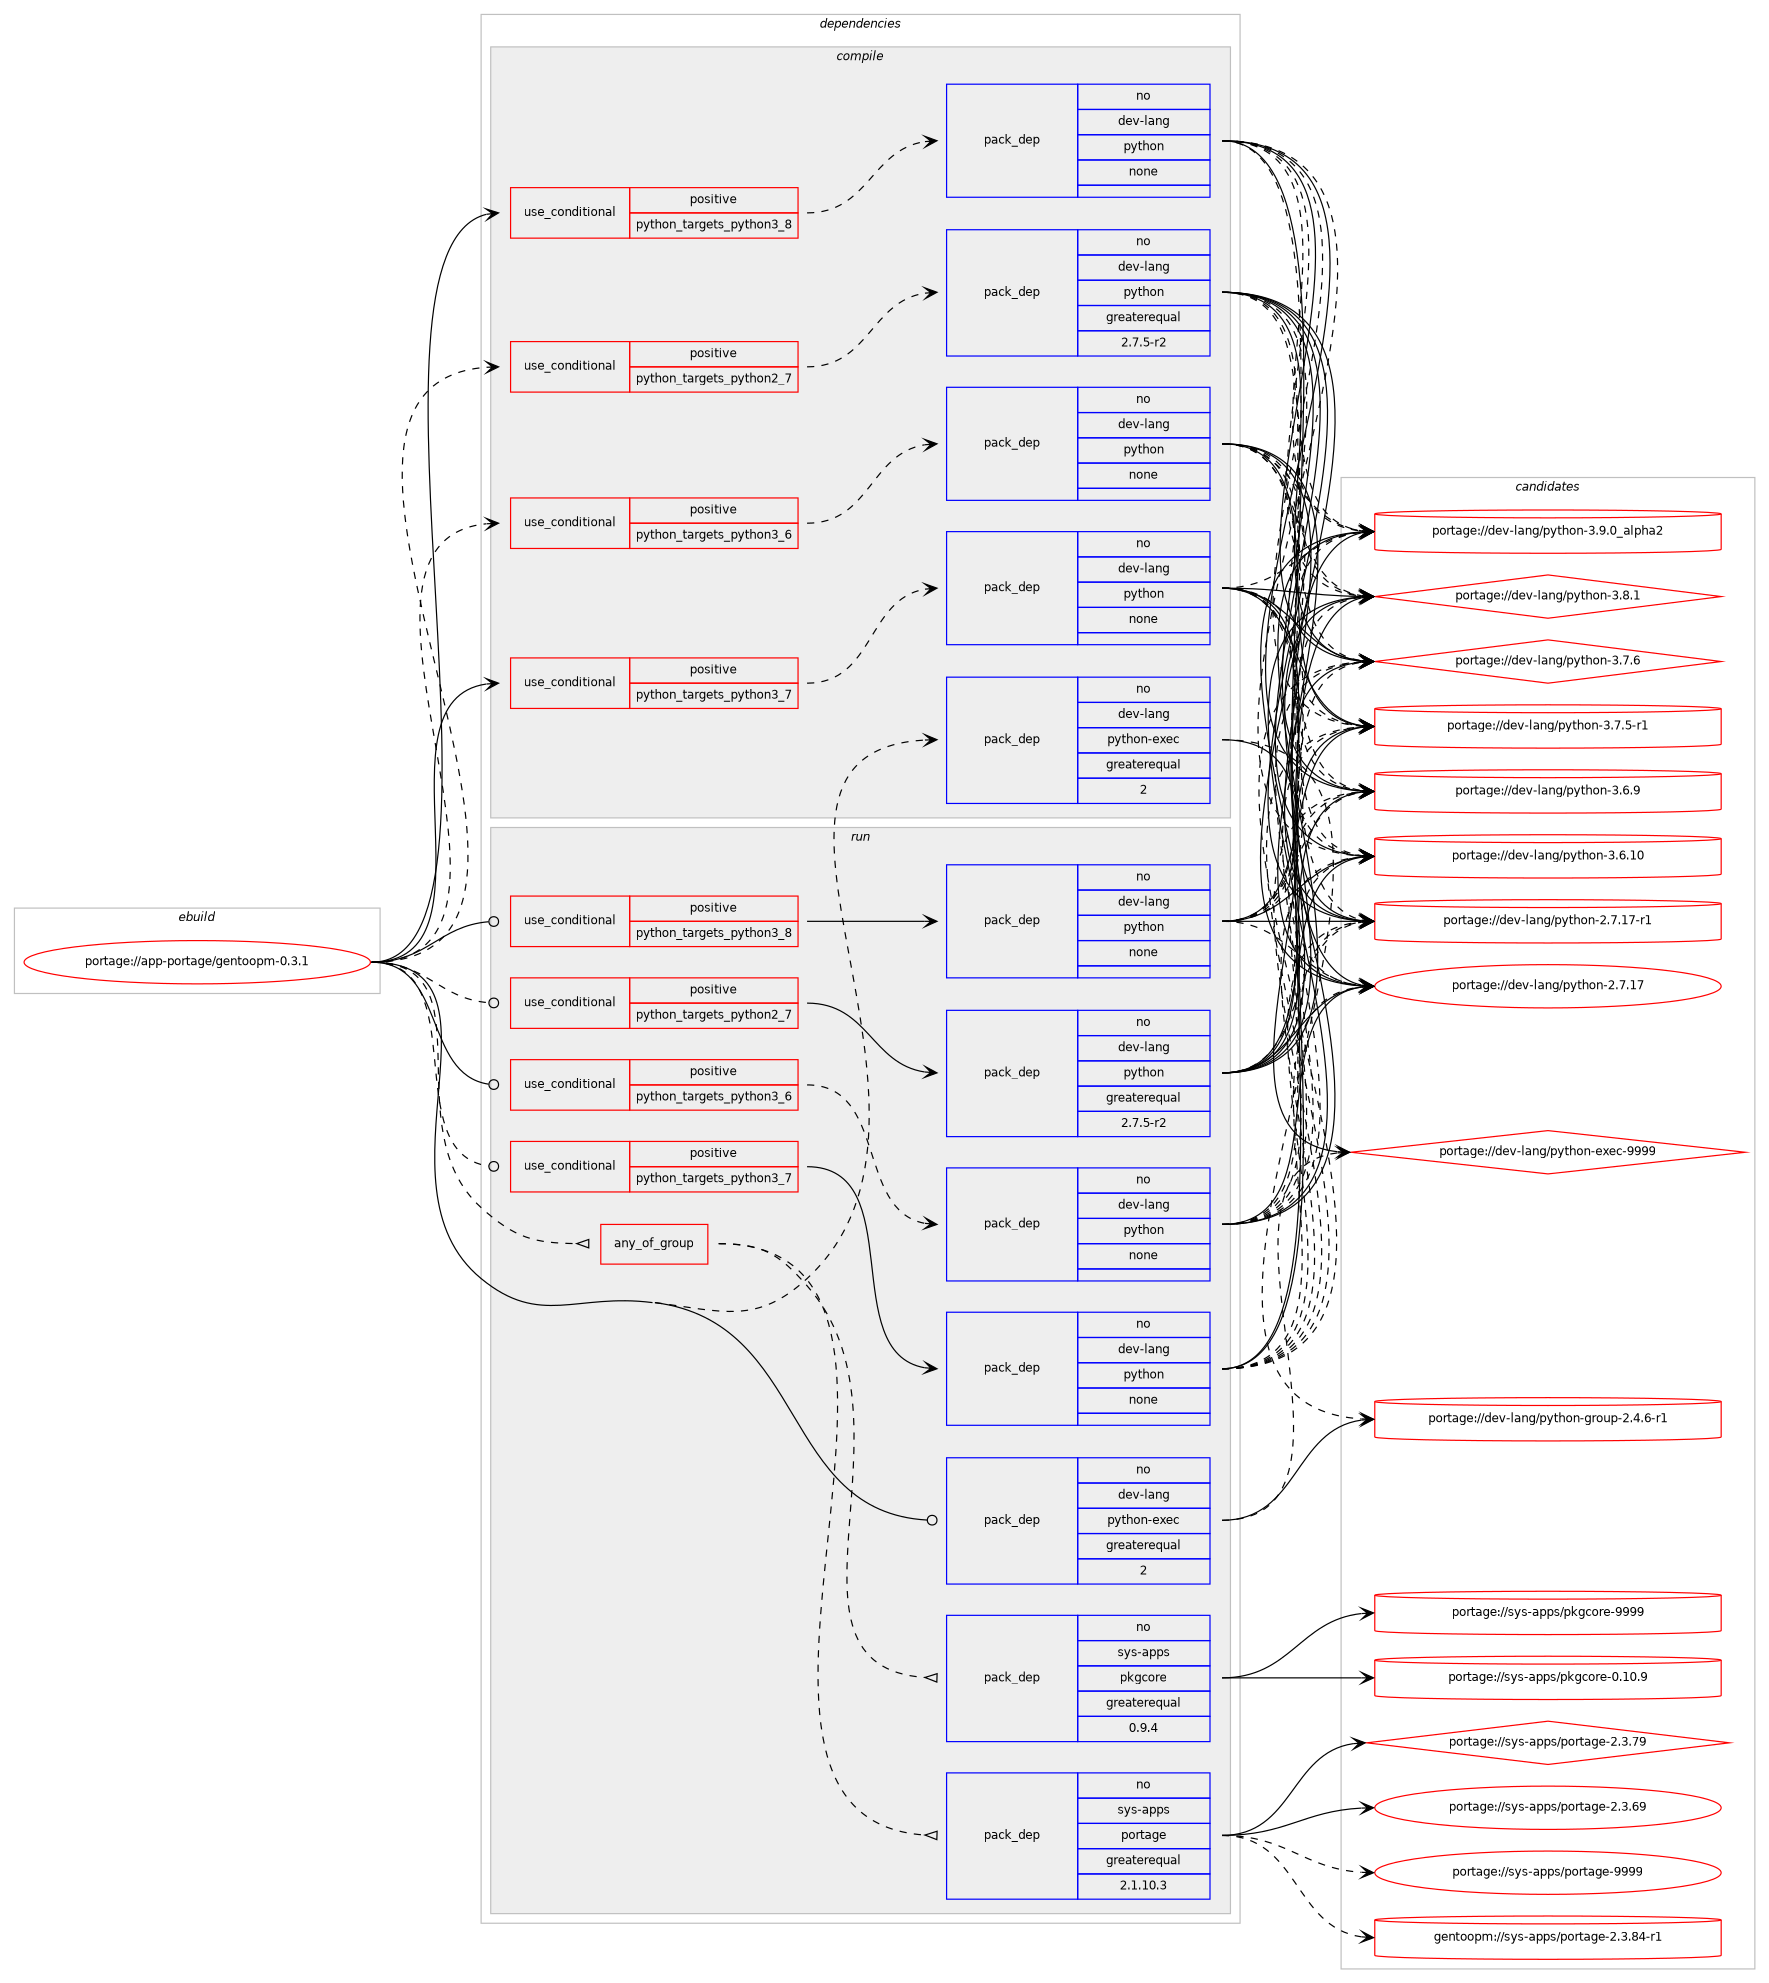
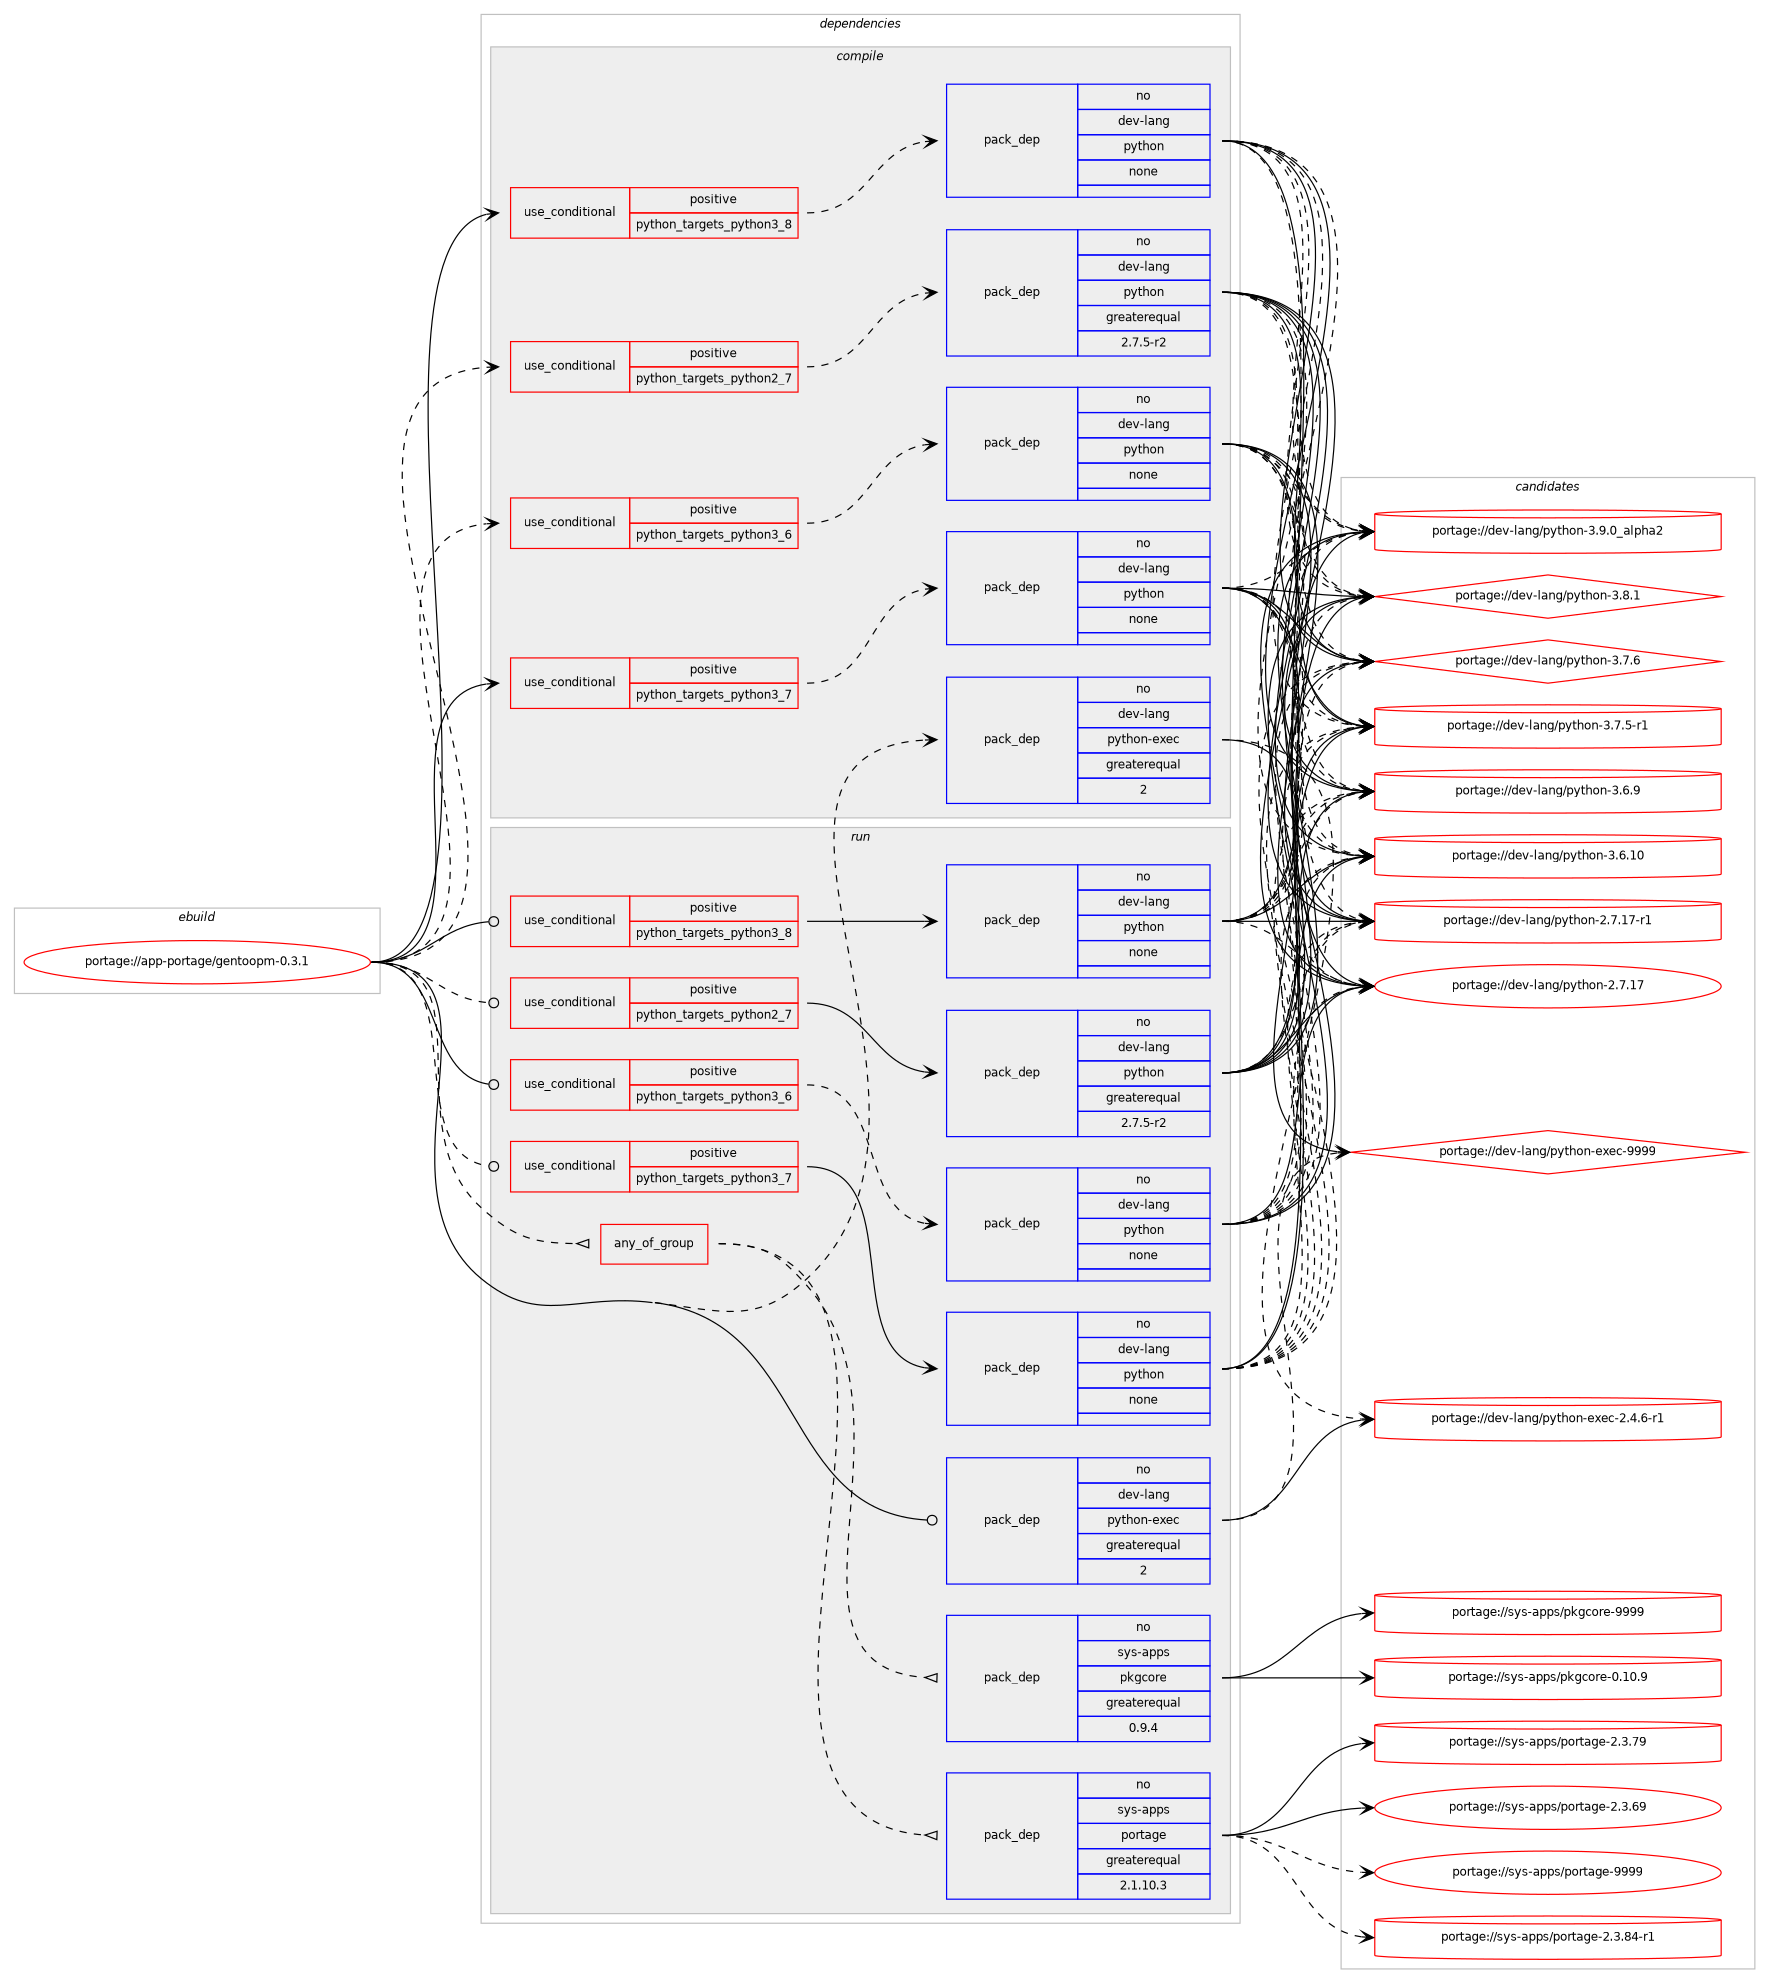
node "portage://dev-lang/python-group-2.4.6-r1": label "portage://dev-lang/python-group-2.4.6-r1" -> "portage://dev-lang/python-exec-2.4.6-r1"
node "portage://sys-apps/portage-2.3.79": shape diamond -> cylinder
node "gentoopm://sys-apps/portage-2.3.84-r1": label "gentoopm://sys-apps/portage-2.3.84-r1" -> "portage://sys-apps/portage-2.3.84-r1"
